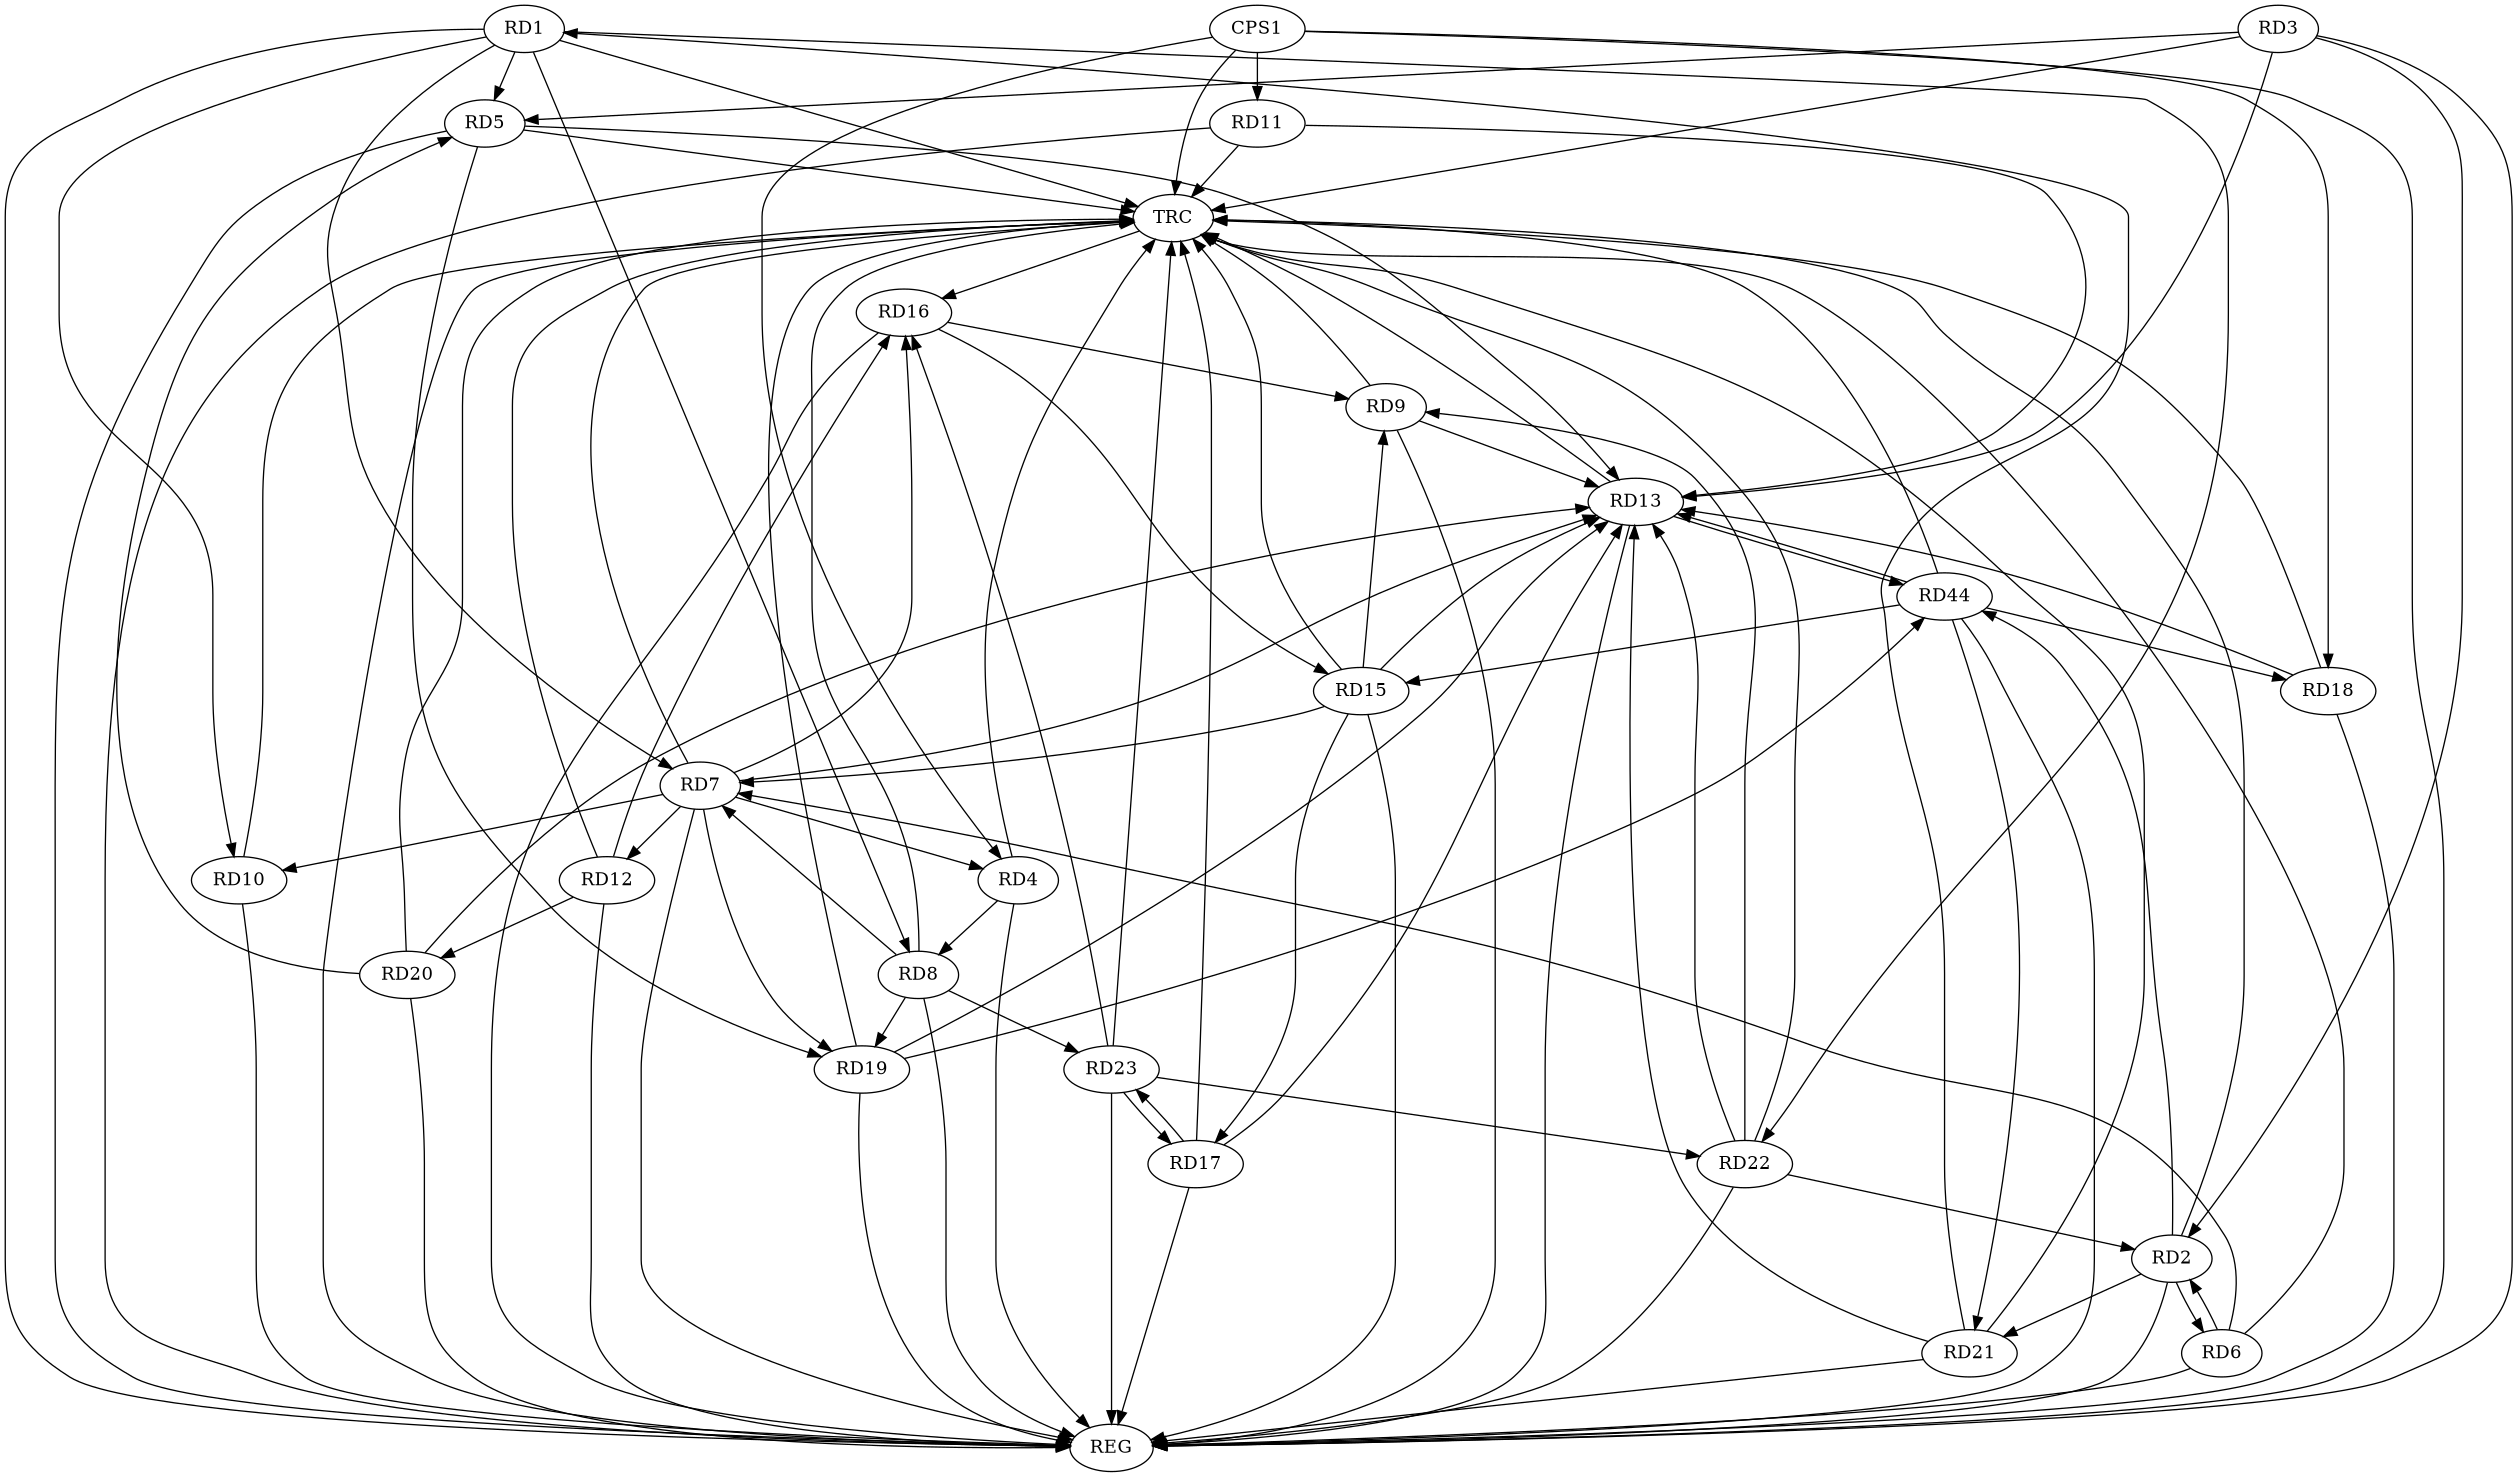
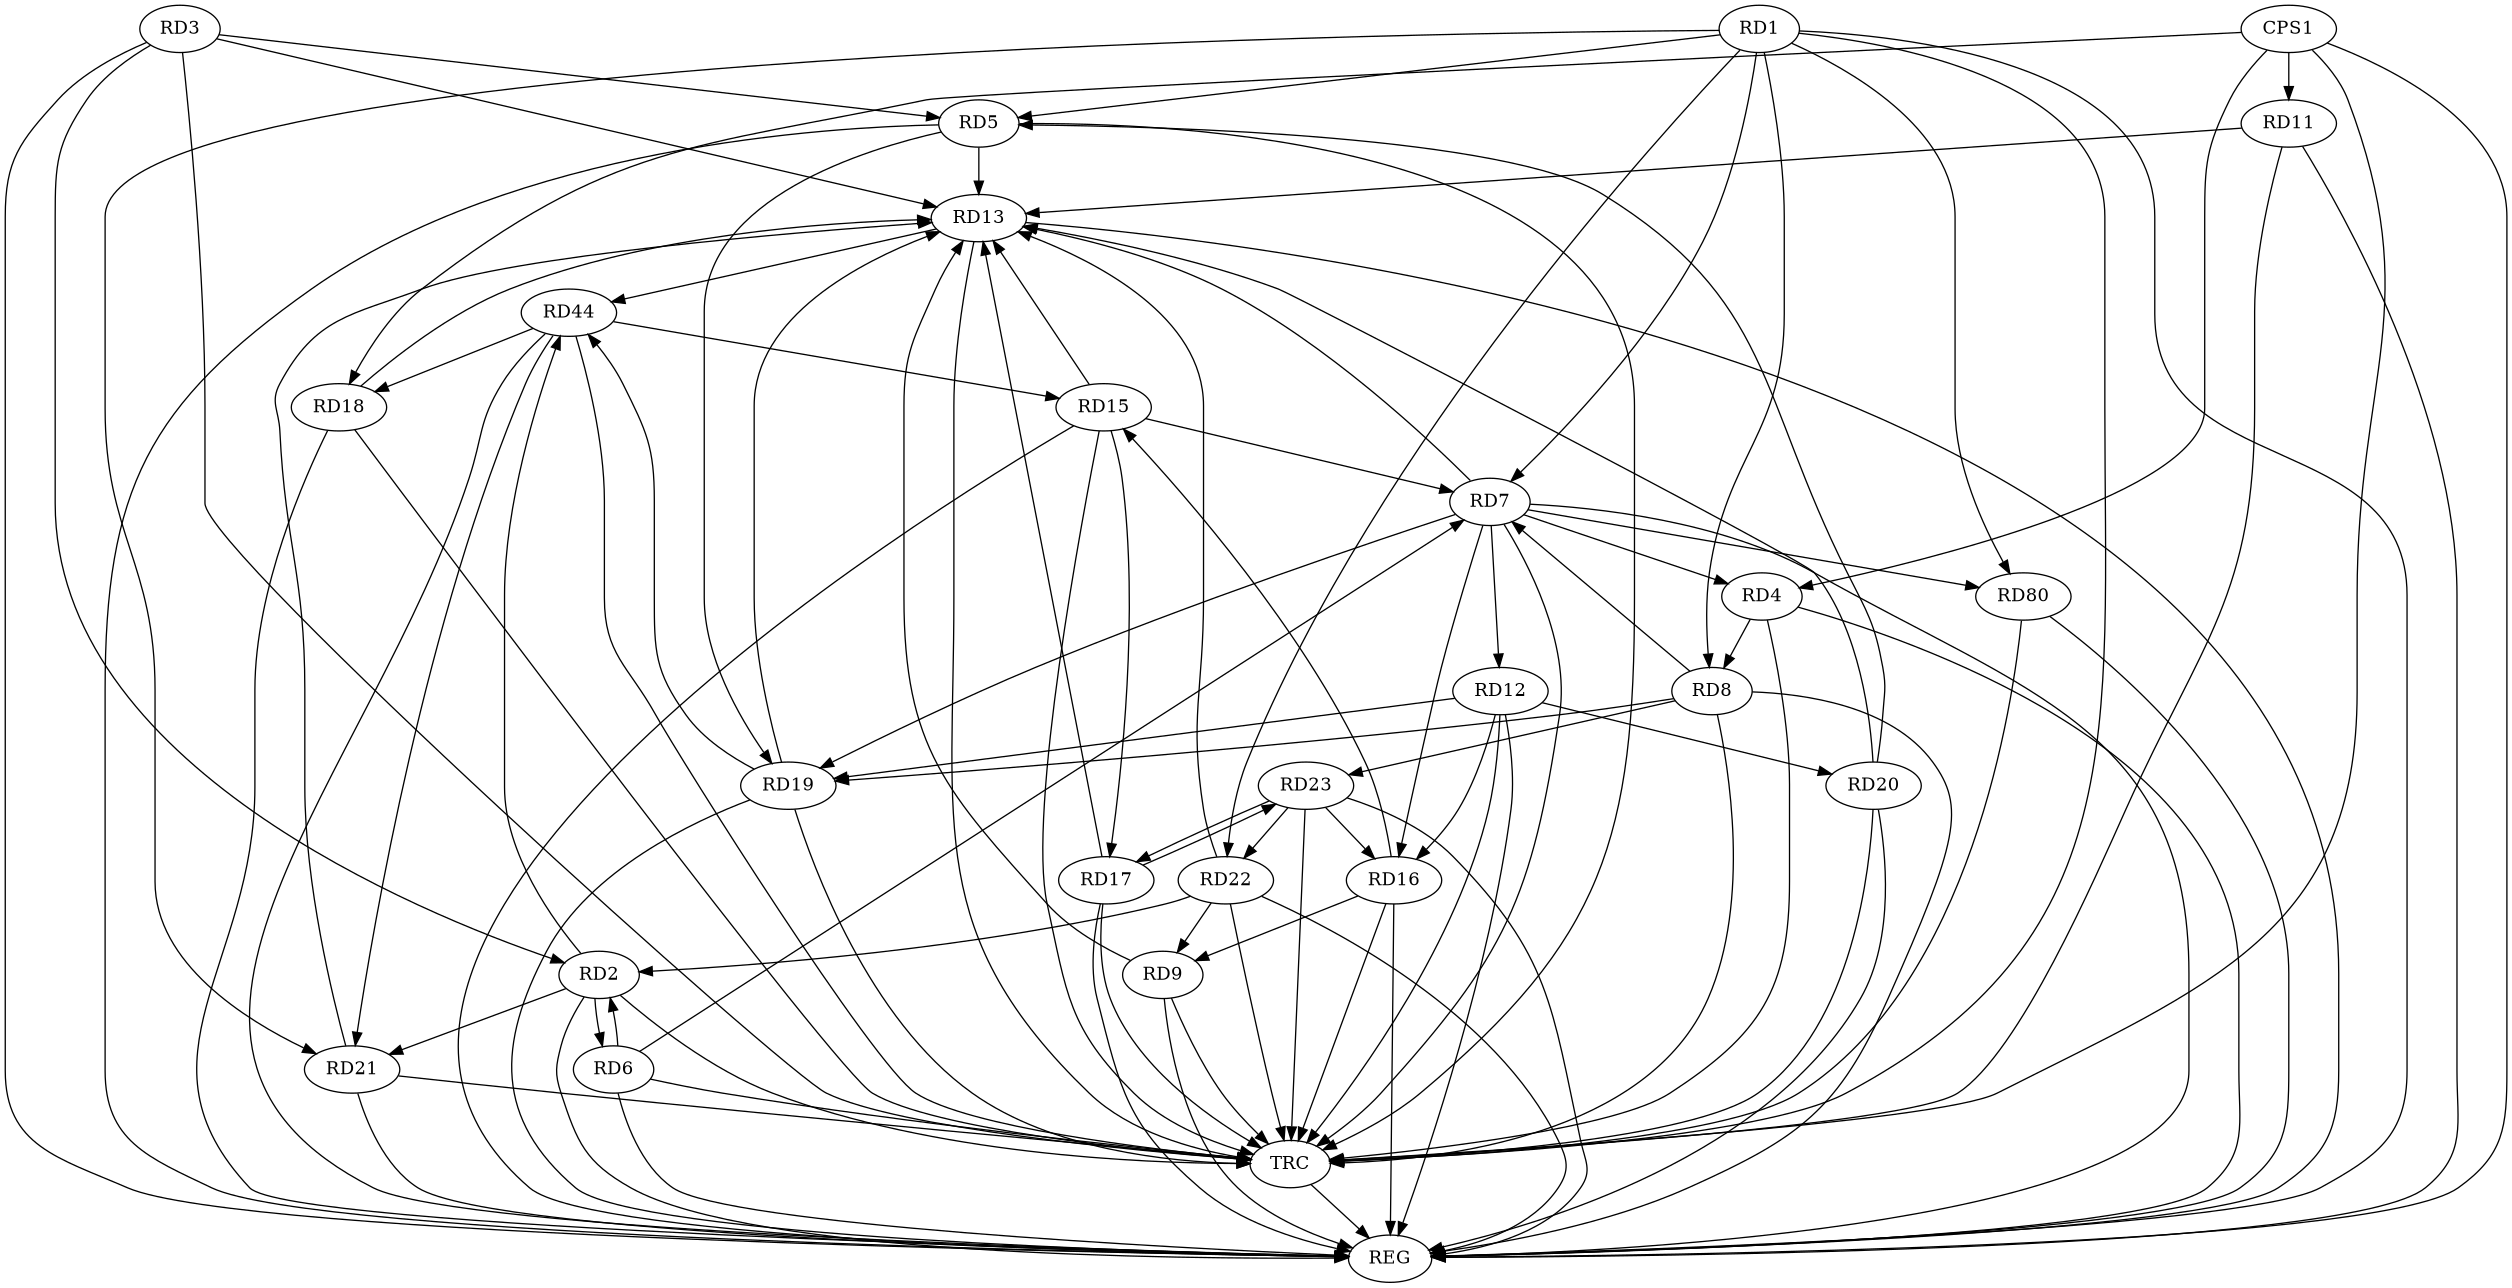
edge "RD21" -> "RD1": reversed
edge "TRC" -> "RD16": reversed
edge "RD44" -> "RD13": removed
edge "RD15" -> "RD9": removed
edge "RD12" -> "RD19": added
node "RD10": label "RD10" -> "RD80"
